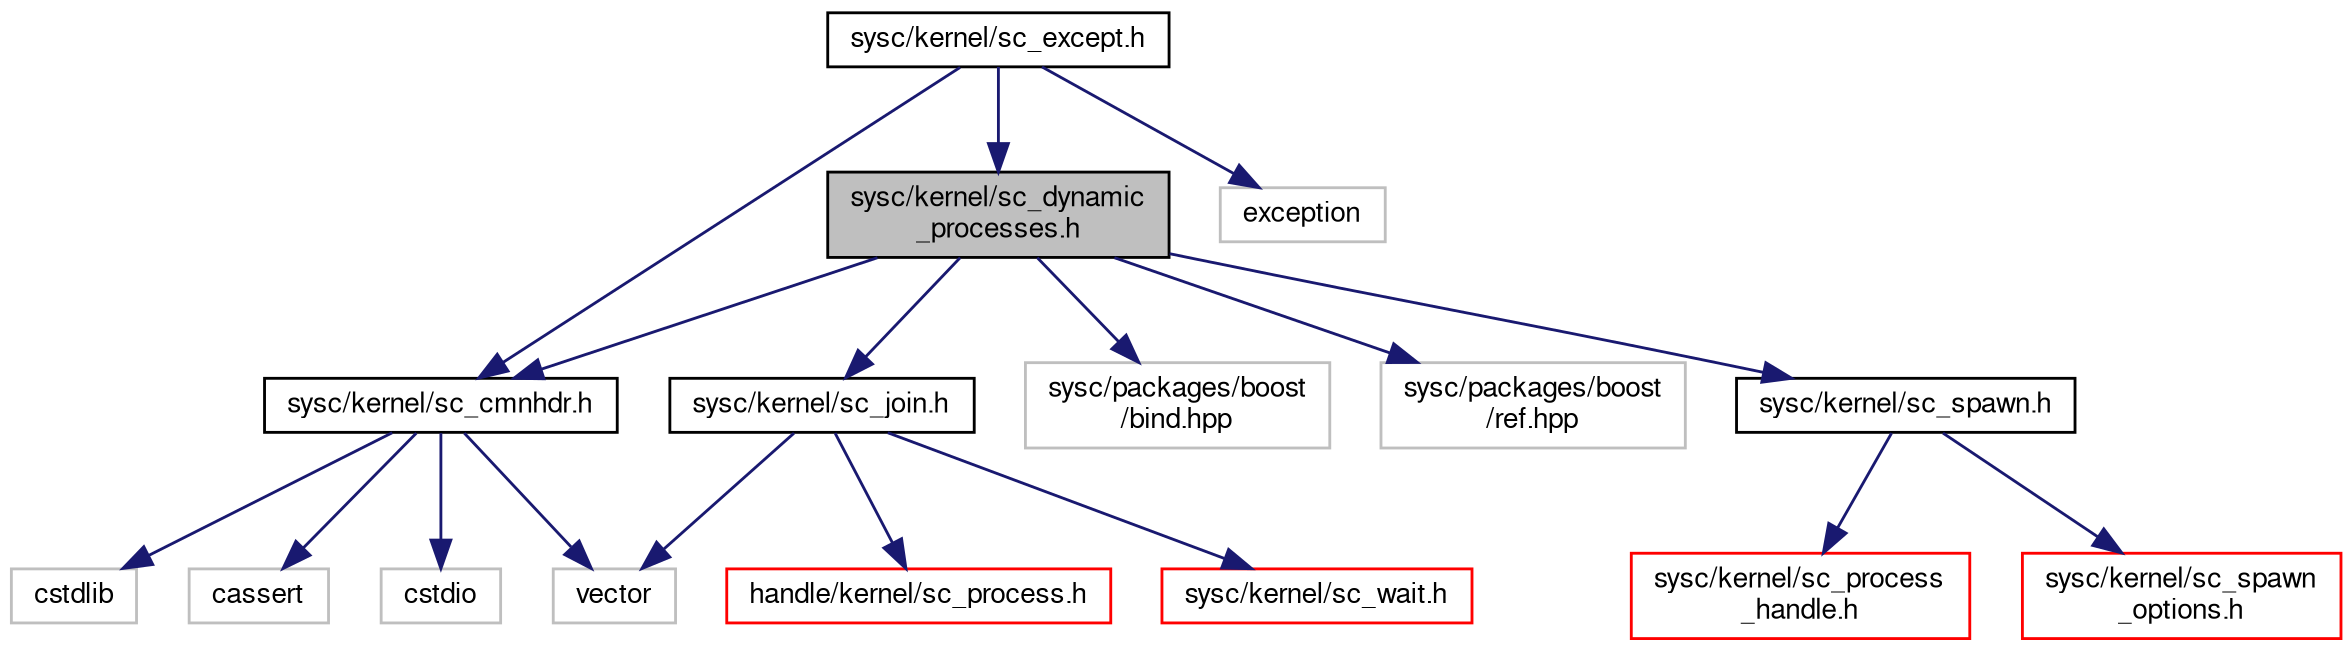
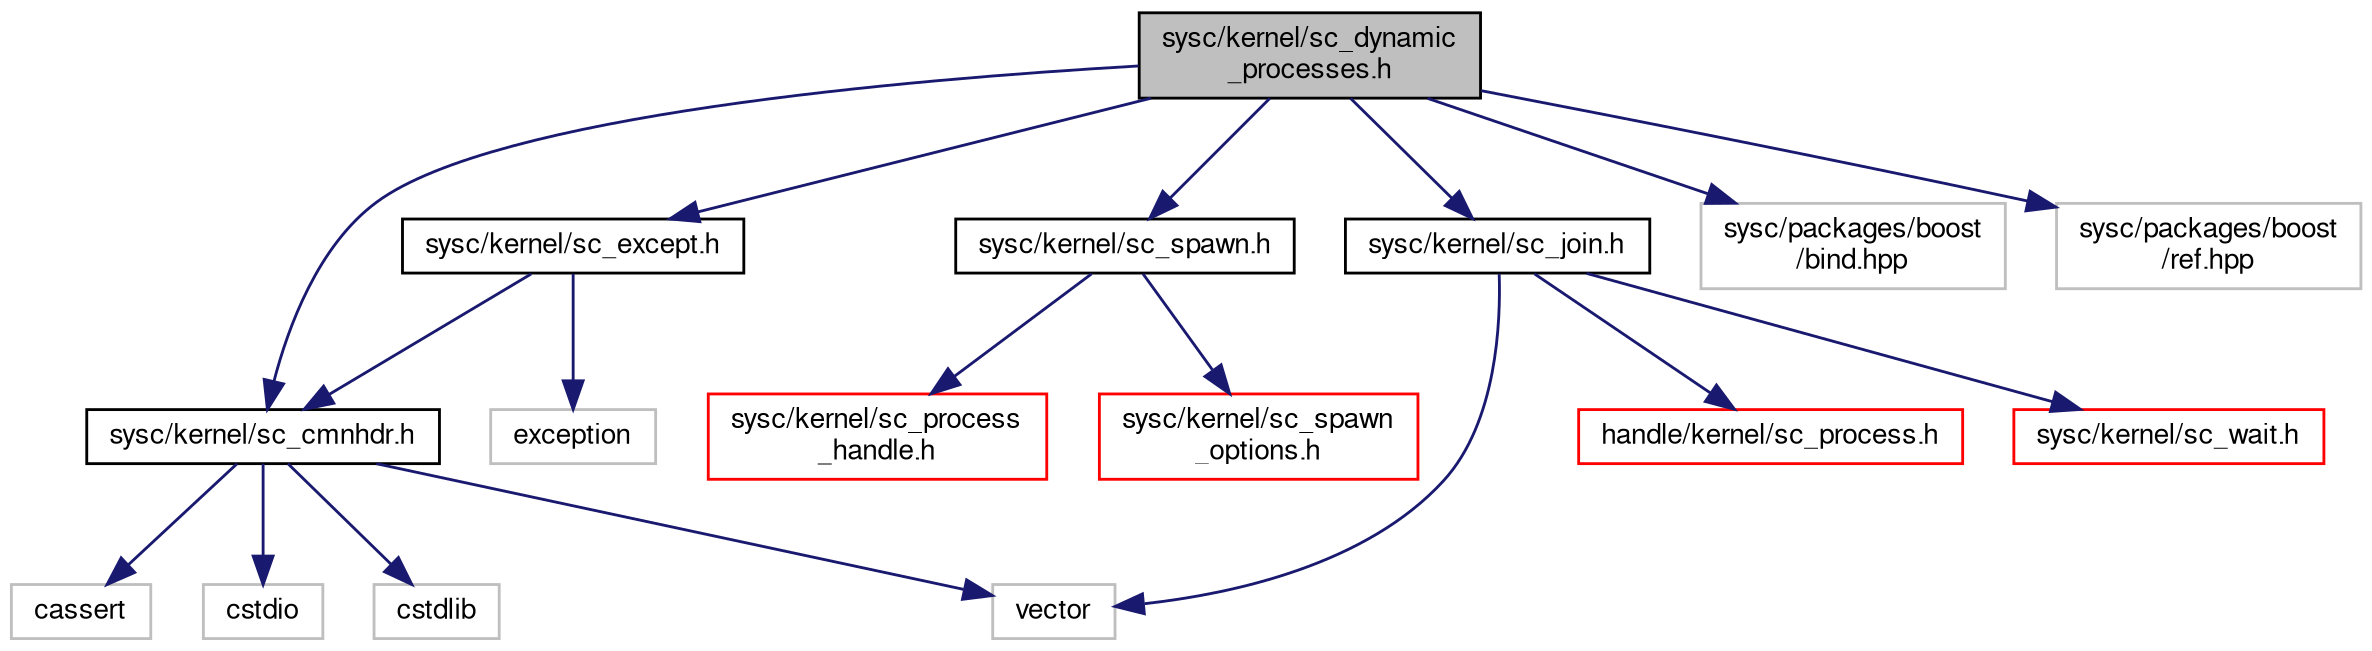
edge "sysc/kernel/sc_except.h" -> "sysc/kernel/sc_dynamic _processes.h": reversed
